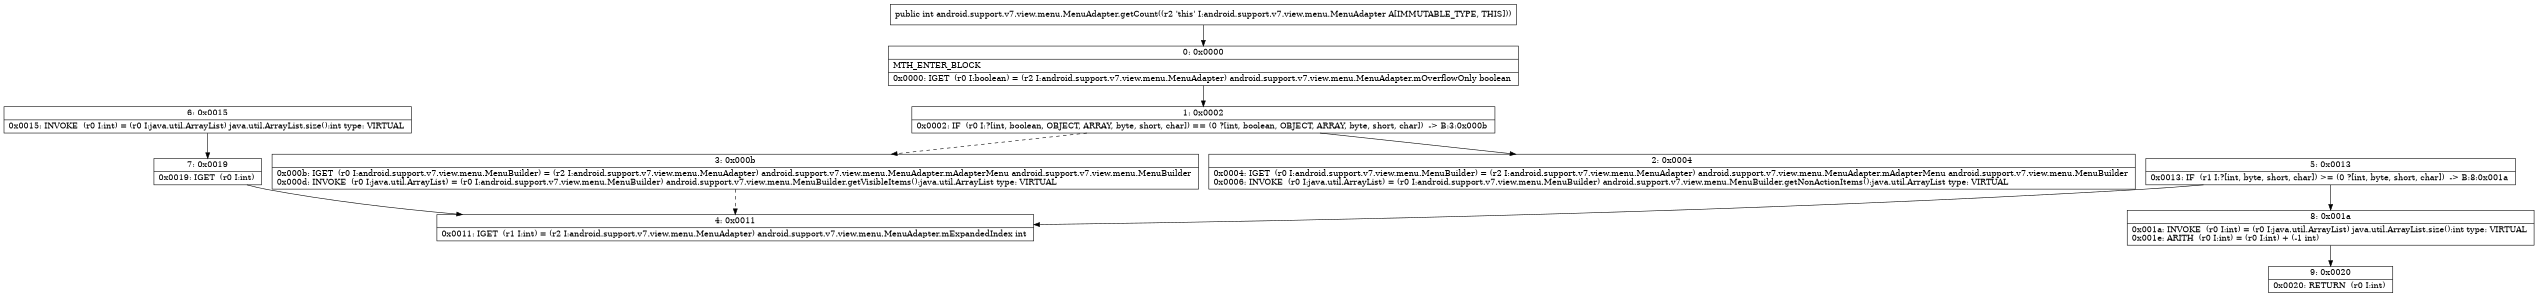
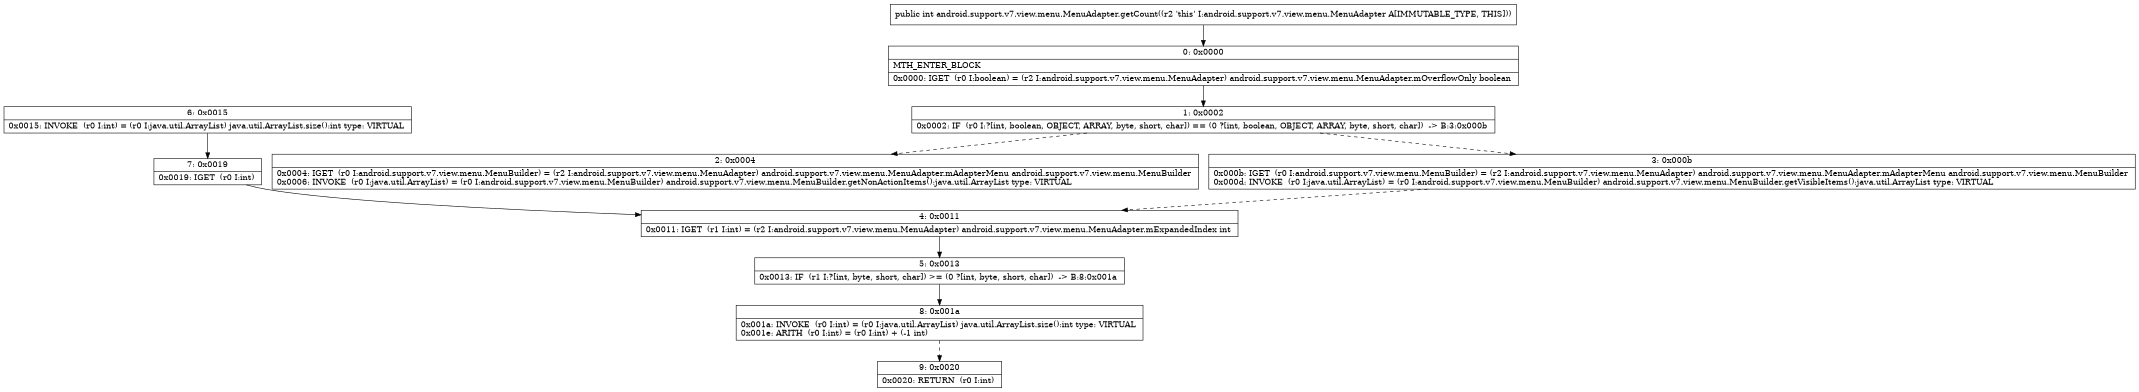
edge "1: 0x0002" -> "2: 0x0004": style solid -> dashed
edge "5: 0x0013" -> "4: 0x0011": reversed
edge "8: 0x001a" -> "9: 0x0020": style solid -> dashed
